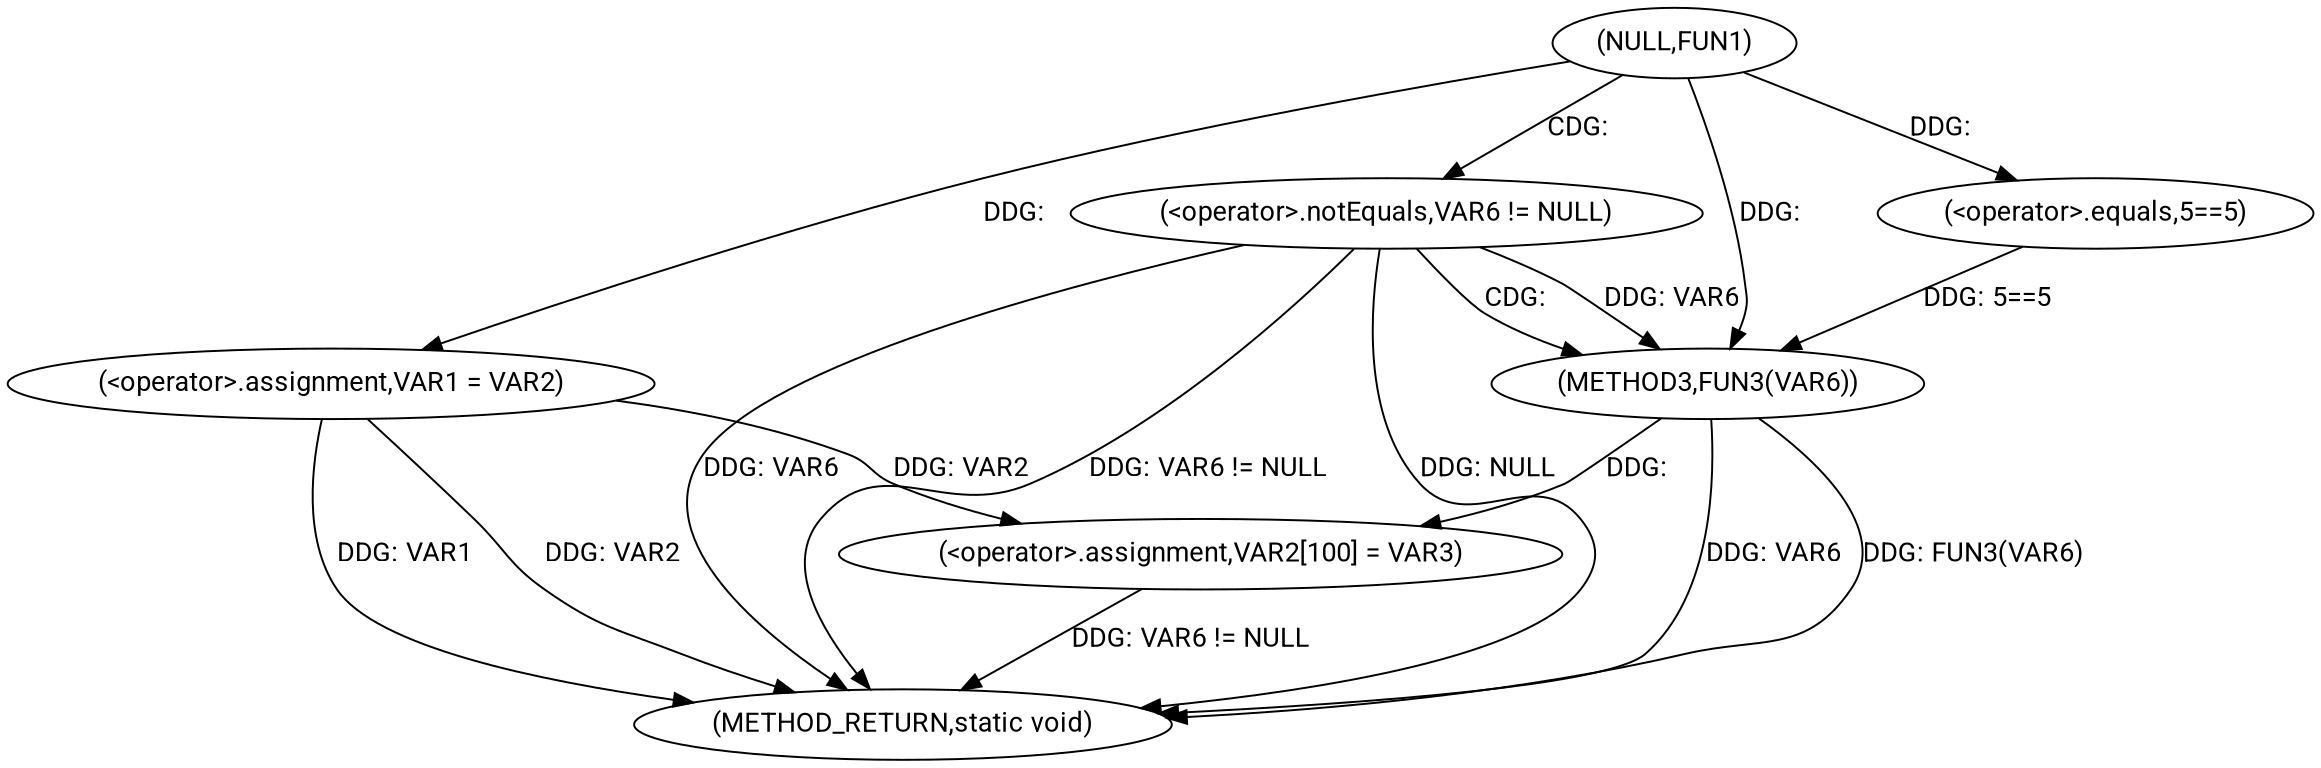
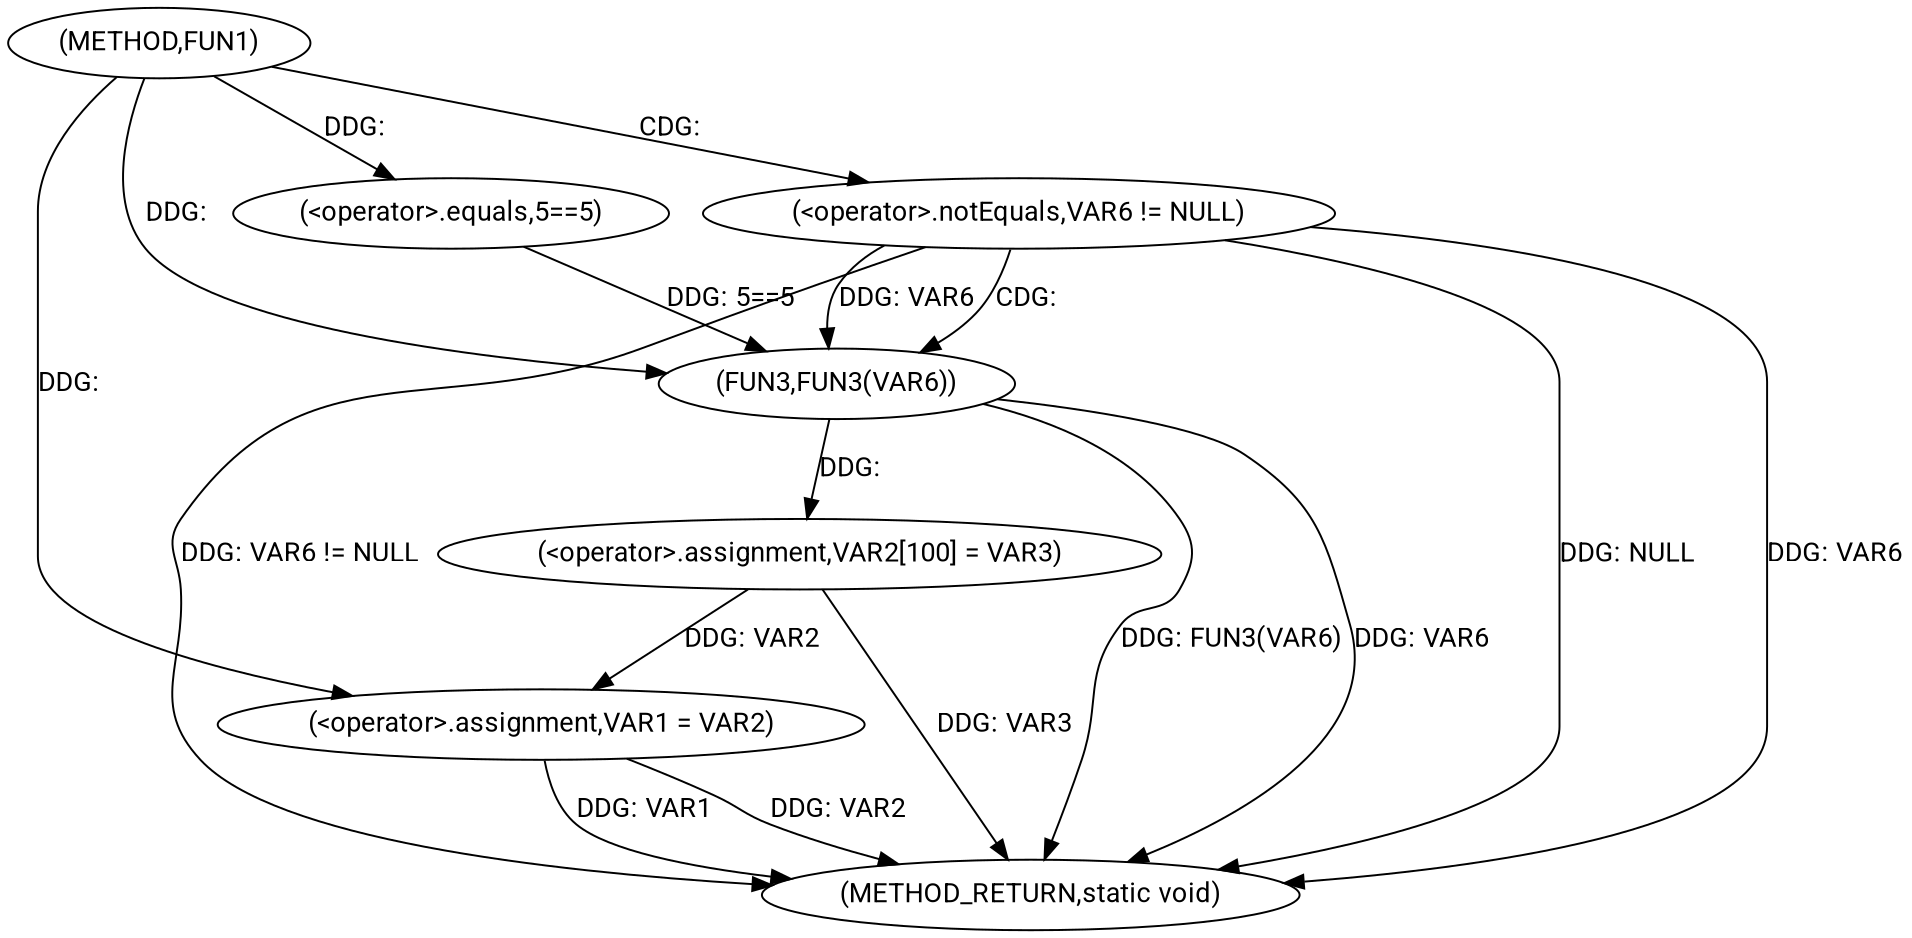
node "(NULL,FUN1)": label "(NULL,FUN1)" -> "(METHOD,FUN1)"
node "(METHOD3,FUN3(VAR6))": label "(METHOD3,FUN3(VAR6))" -> "(FUN3,FUN3(VAR6))"
edge "(<operator>.assignment,VAR1 = VAR2)" -> "(<operator>.assignment,VAR2[100] = VAR3)": reversed
edge "(<operator>.assignment,VAR2[100] = VAR3)" -> "(METHOD_RETURN,static void)": label "DDG: VAR6 != NULL" -> "DDG: VAR3"
